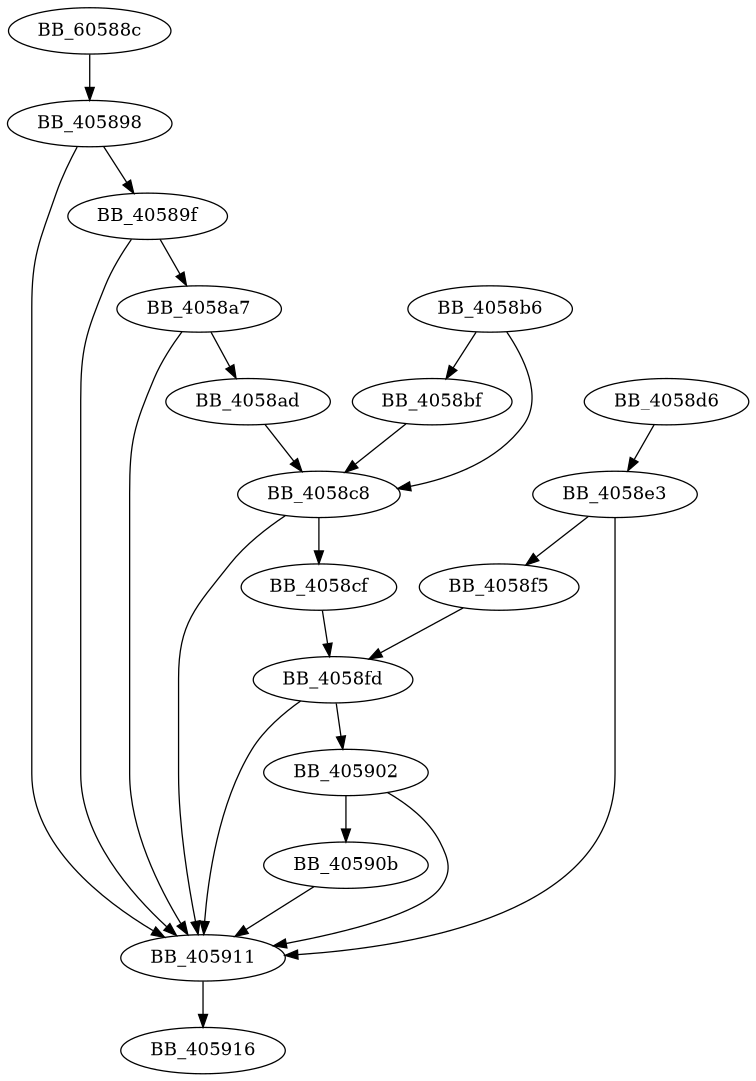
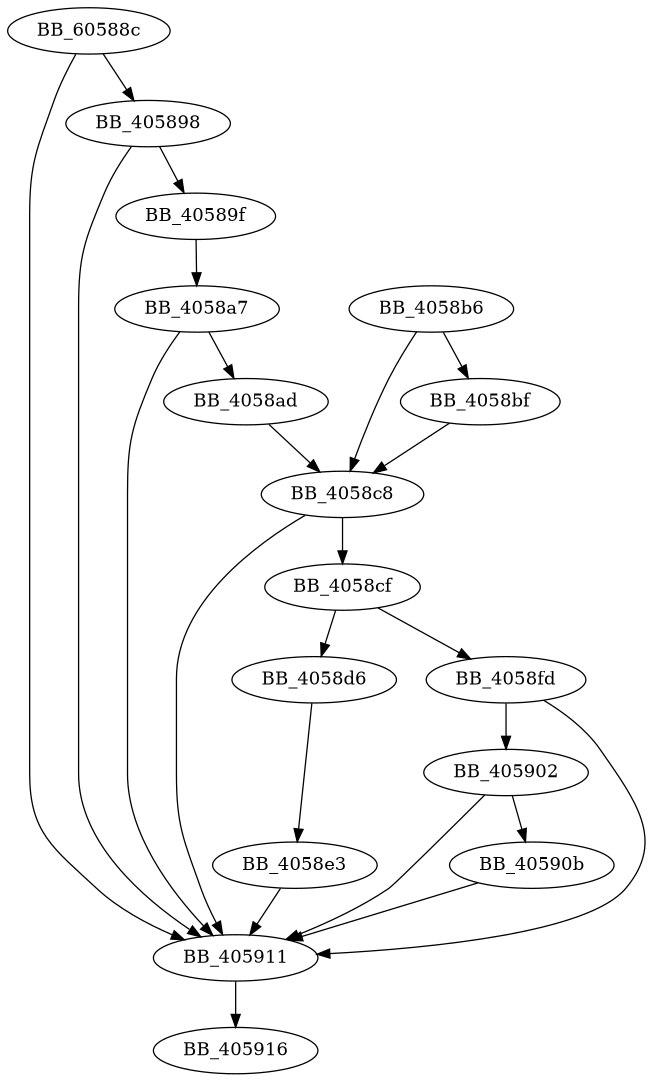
node "BB_4058f5": removed
edge "BB_40589f" -> "BB_405911": now "BB_60588c" -> "BB_405911"
edge "BB_4058cf" -> "BB_4058d6": added
